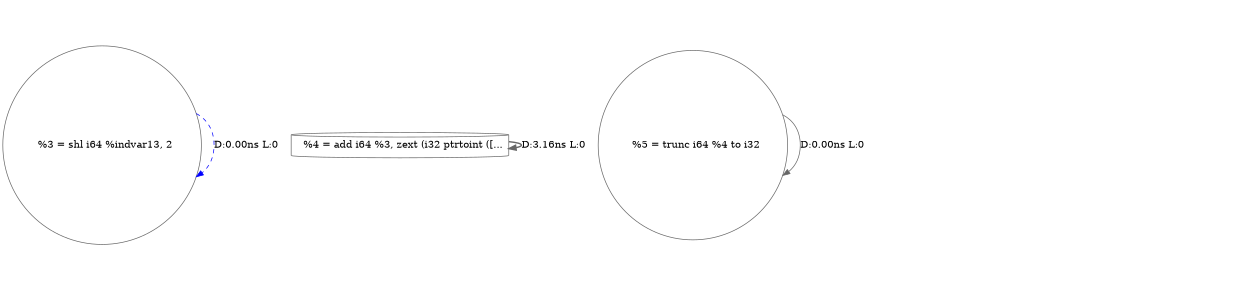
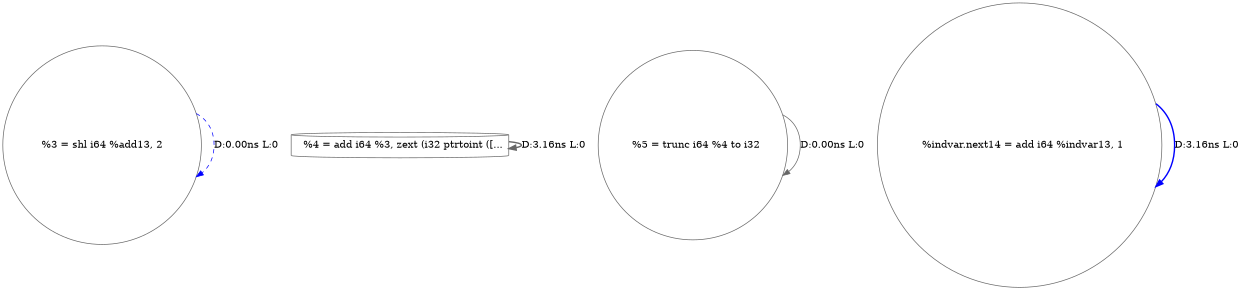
node "%3 = shl i64 %indvar13, 2": label "%3 = shl i64 %indvar13, 2" -> "%3 = shl i64 %add13, 2"
node "%indvar.next14 = add i64 %indvar13, 1": added
